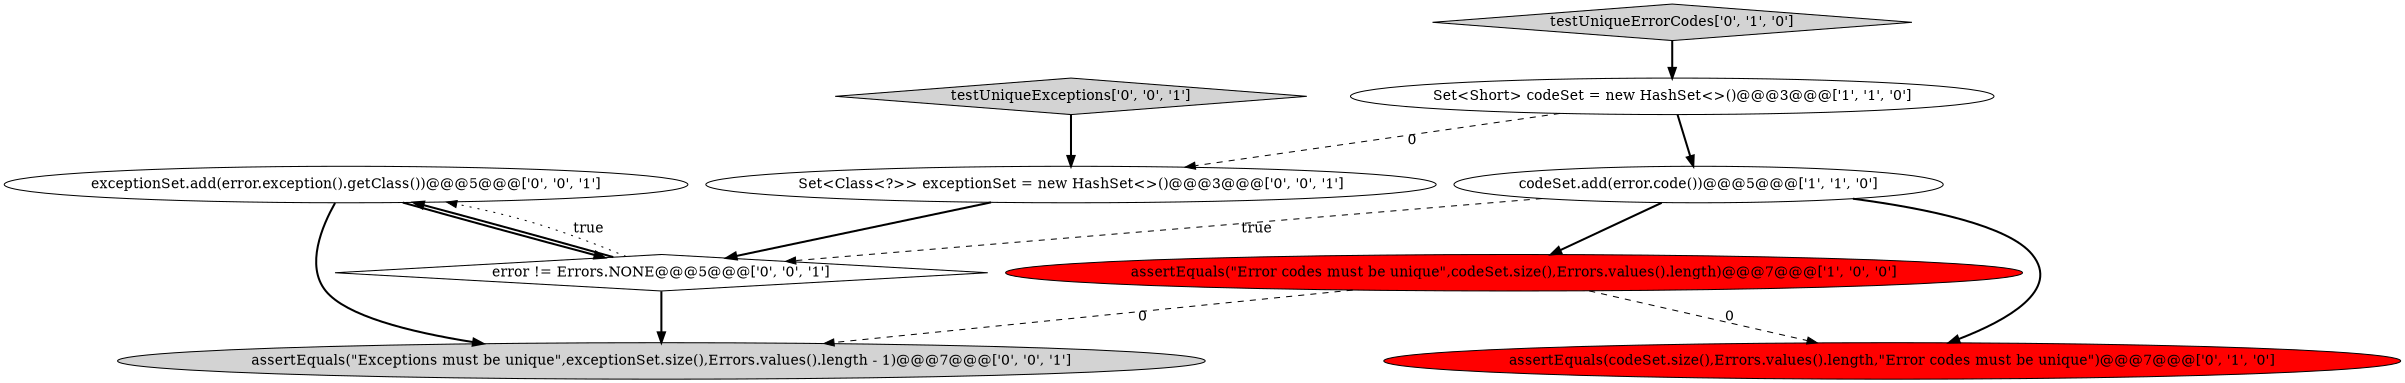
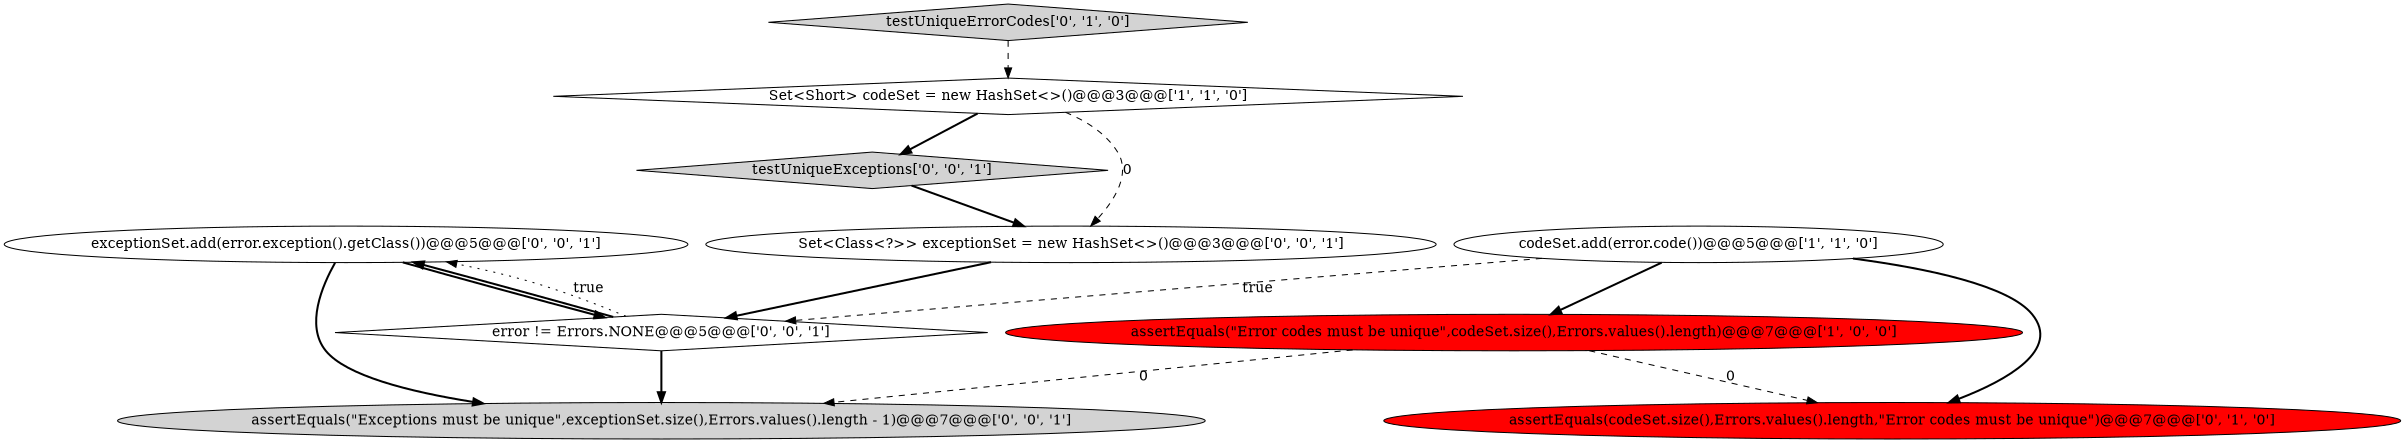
edge "testUniqueErrorCodes['0', '1', '0']" -> "Set<Short> codeSet = new HashSet<>()@@@3@@@['1', '1', '0']": style bold -> dashed
node "Set<Short> codeSet = new HashSet<>()@@@3@@@['1', '1', '0']": shape ellipse -> diamond
edge "Set<Short> codeSet = new HashSet<>()@@@3@@@['1', '1', '0']" -> "codeSet.add(error.code())@@@5@@@['1', '1', '0']": now "Set<Short> codeSet = new HashSet<>()@@@3@@@['1', '1', '0']" -> "testUniqueExceptions['0', '0', '1']"
